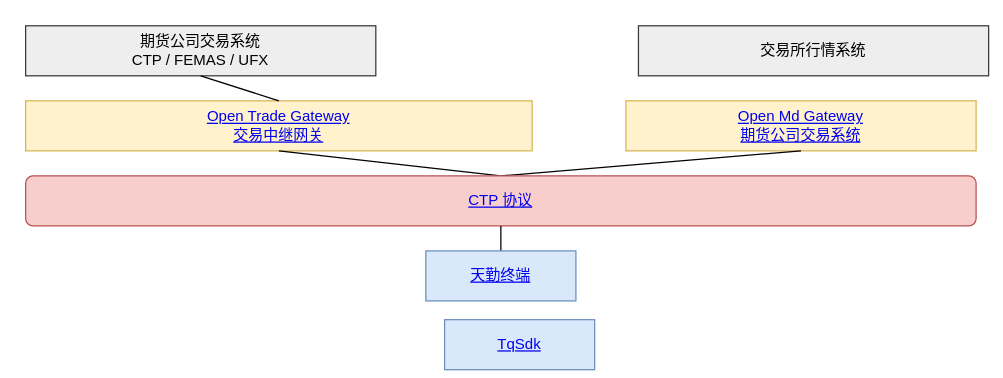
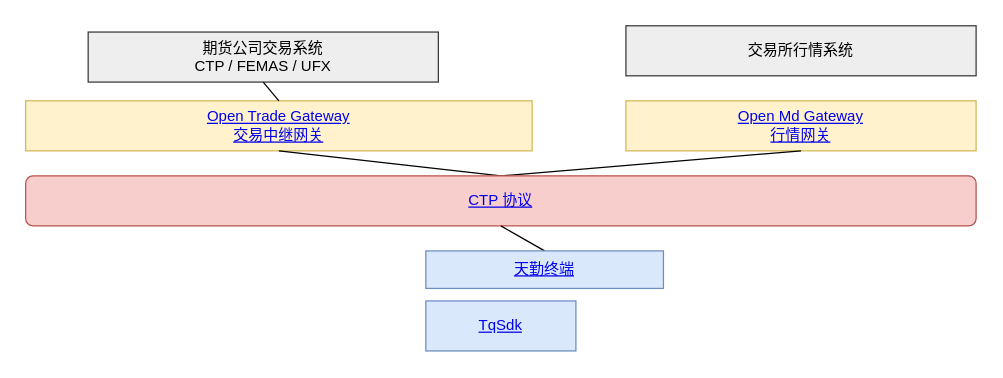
node "期货公司交易系统 CTP / FEMAS / UFX": moved (201, 51) -> (263, 57)
node "交易所行情系统": moved (813, 51) -> (801, 51)
node "Open Md Gateway 期货公司交易系统": label "Open Md Gateway 期货公司交易系统" -> "Open Md Gateway 行情网关"
node "天勤终端": size 150x50 -> 238x38
node "TqSdk": moved (519, 344) -> (501, 326)
